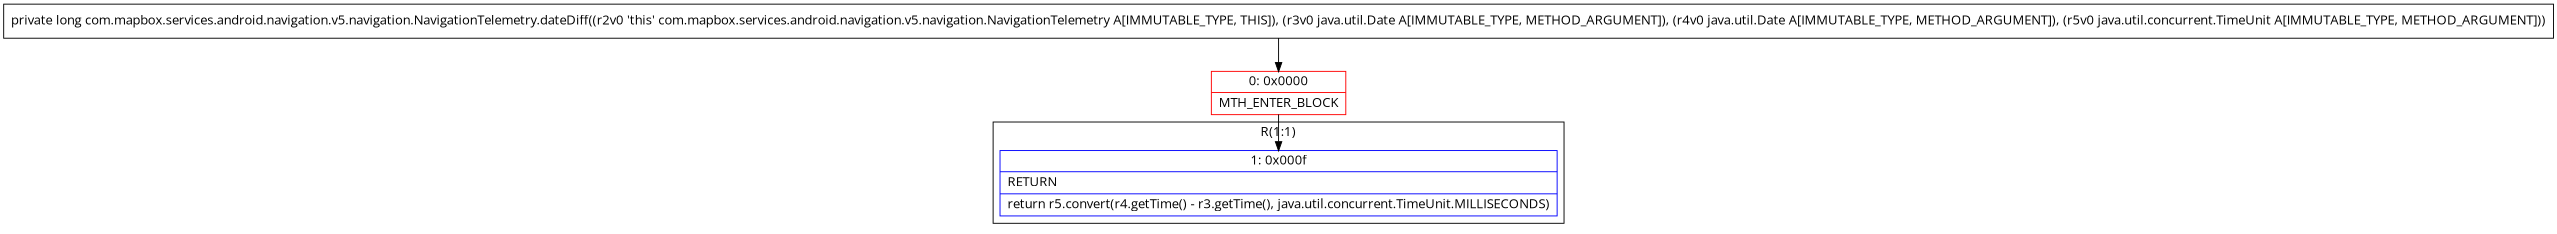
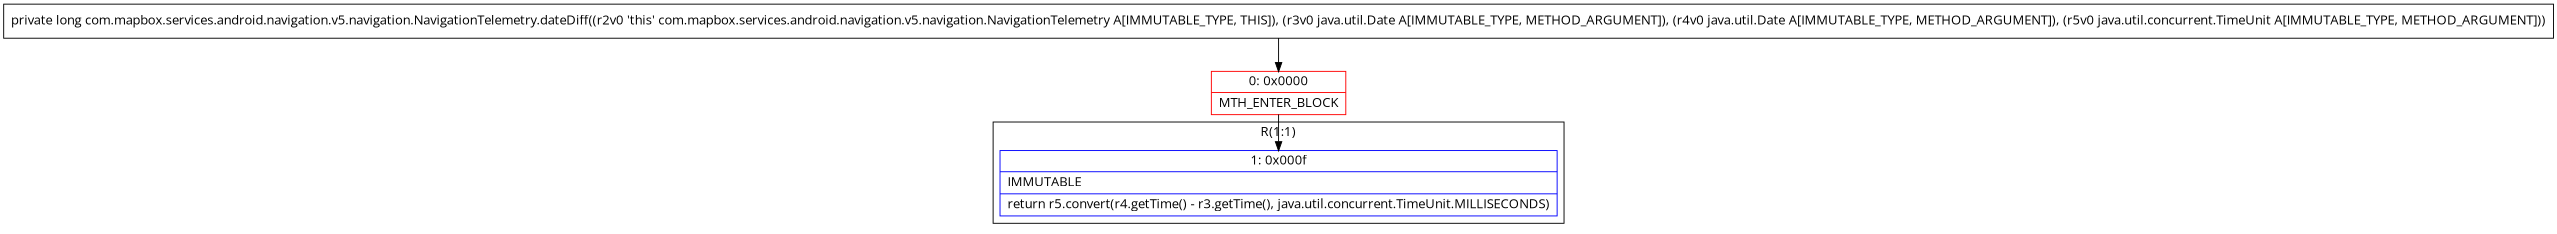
node "1: 0x000f": text "RETURN" -> "IMMUTABLE"
